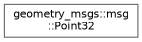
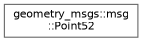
node "geometry_msgs::msg ::Point32": label "geometry_msgs::msg ::Point32" -> "geometry_msgs::msg ::Point52"
